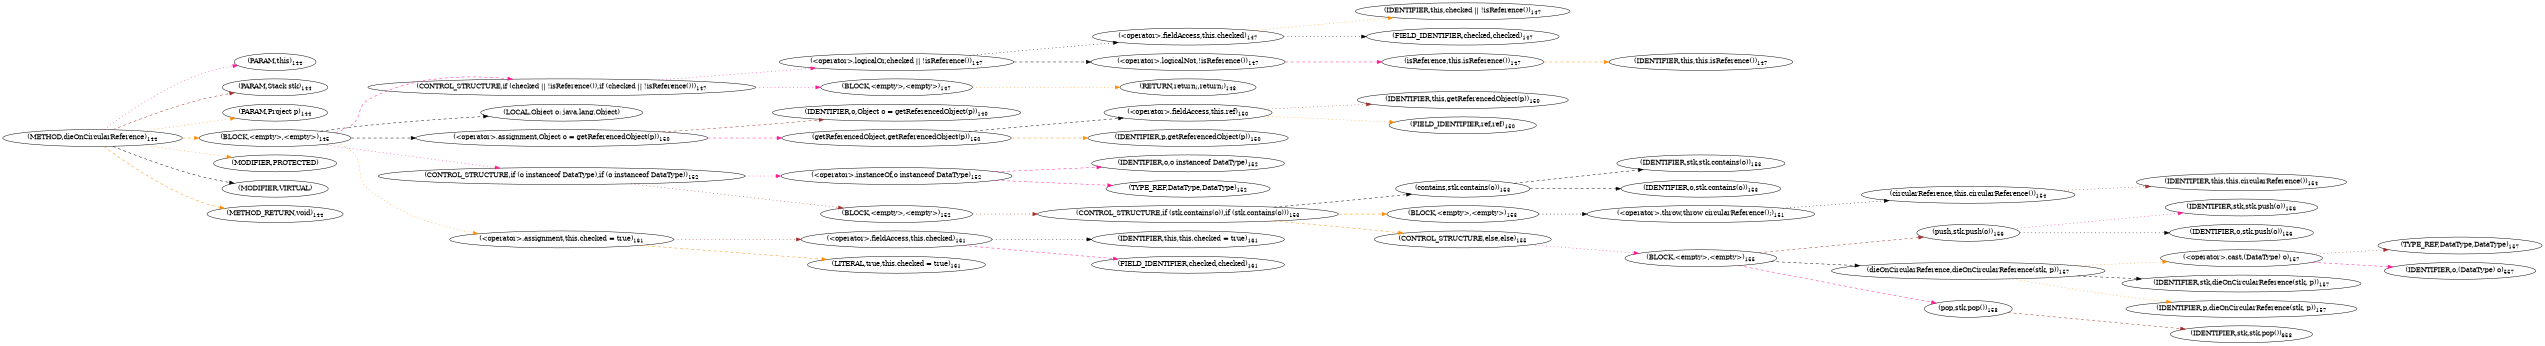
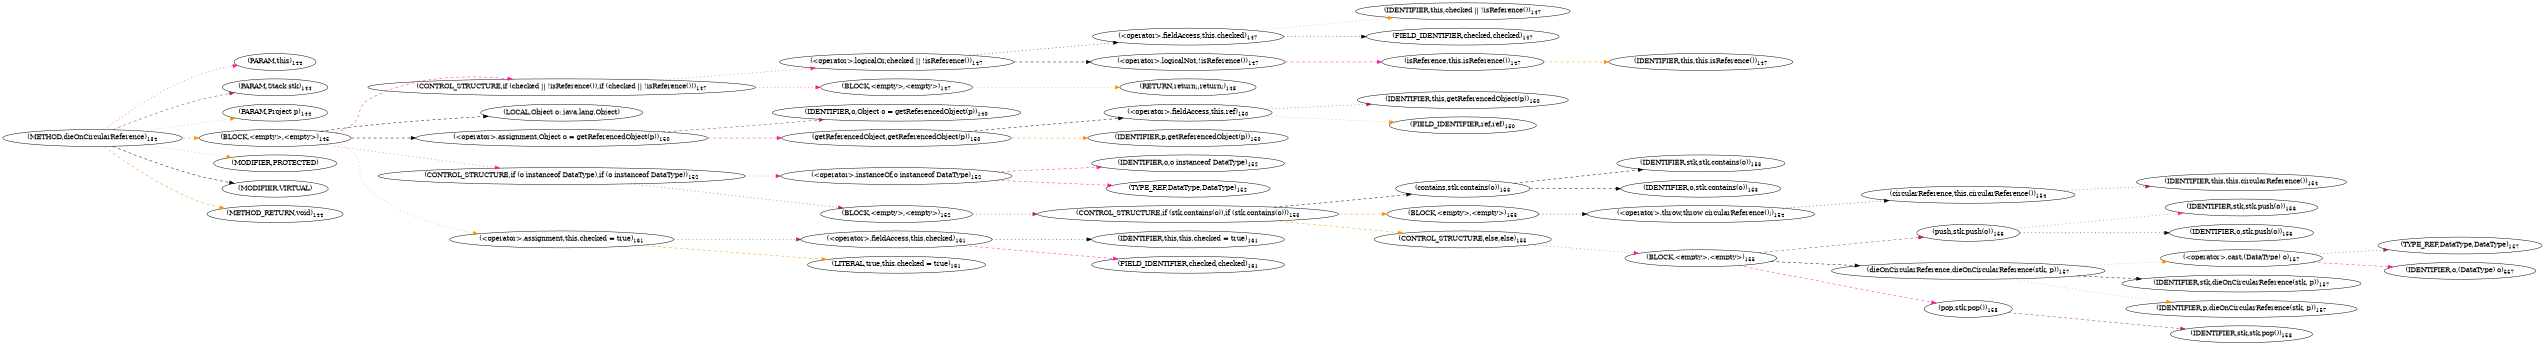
node "(METHOD,dieOnCircularReference)": text "144" -> "134"
node "(<operator>.throw,throw circularReference();)": text "151" -> "154"
node "(IDENTIFIER,stk,stk.pop())": text "658" -> "158"
